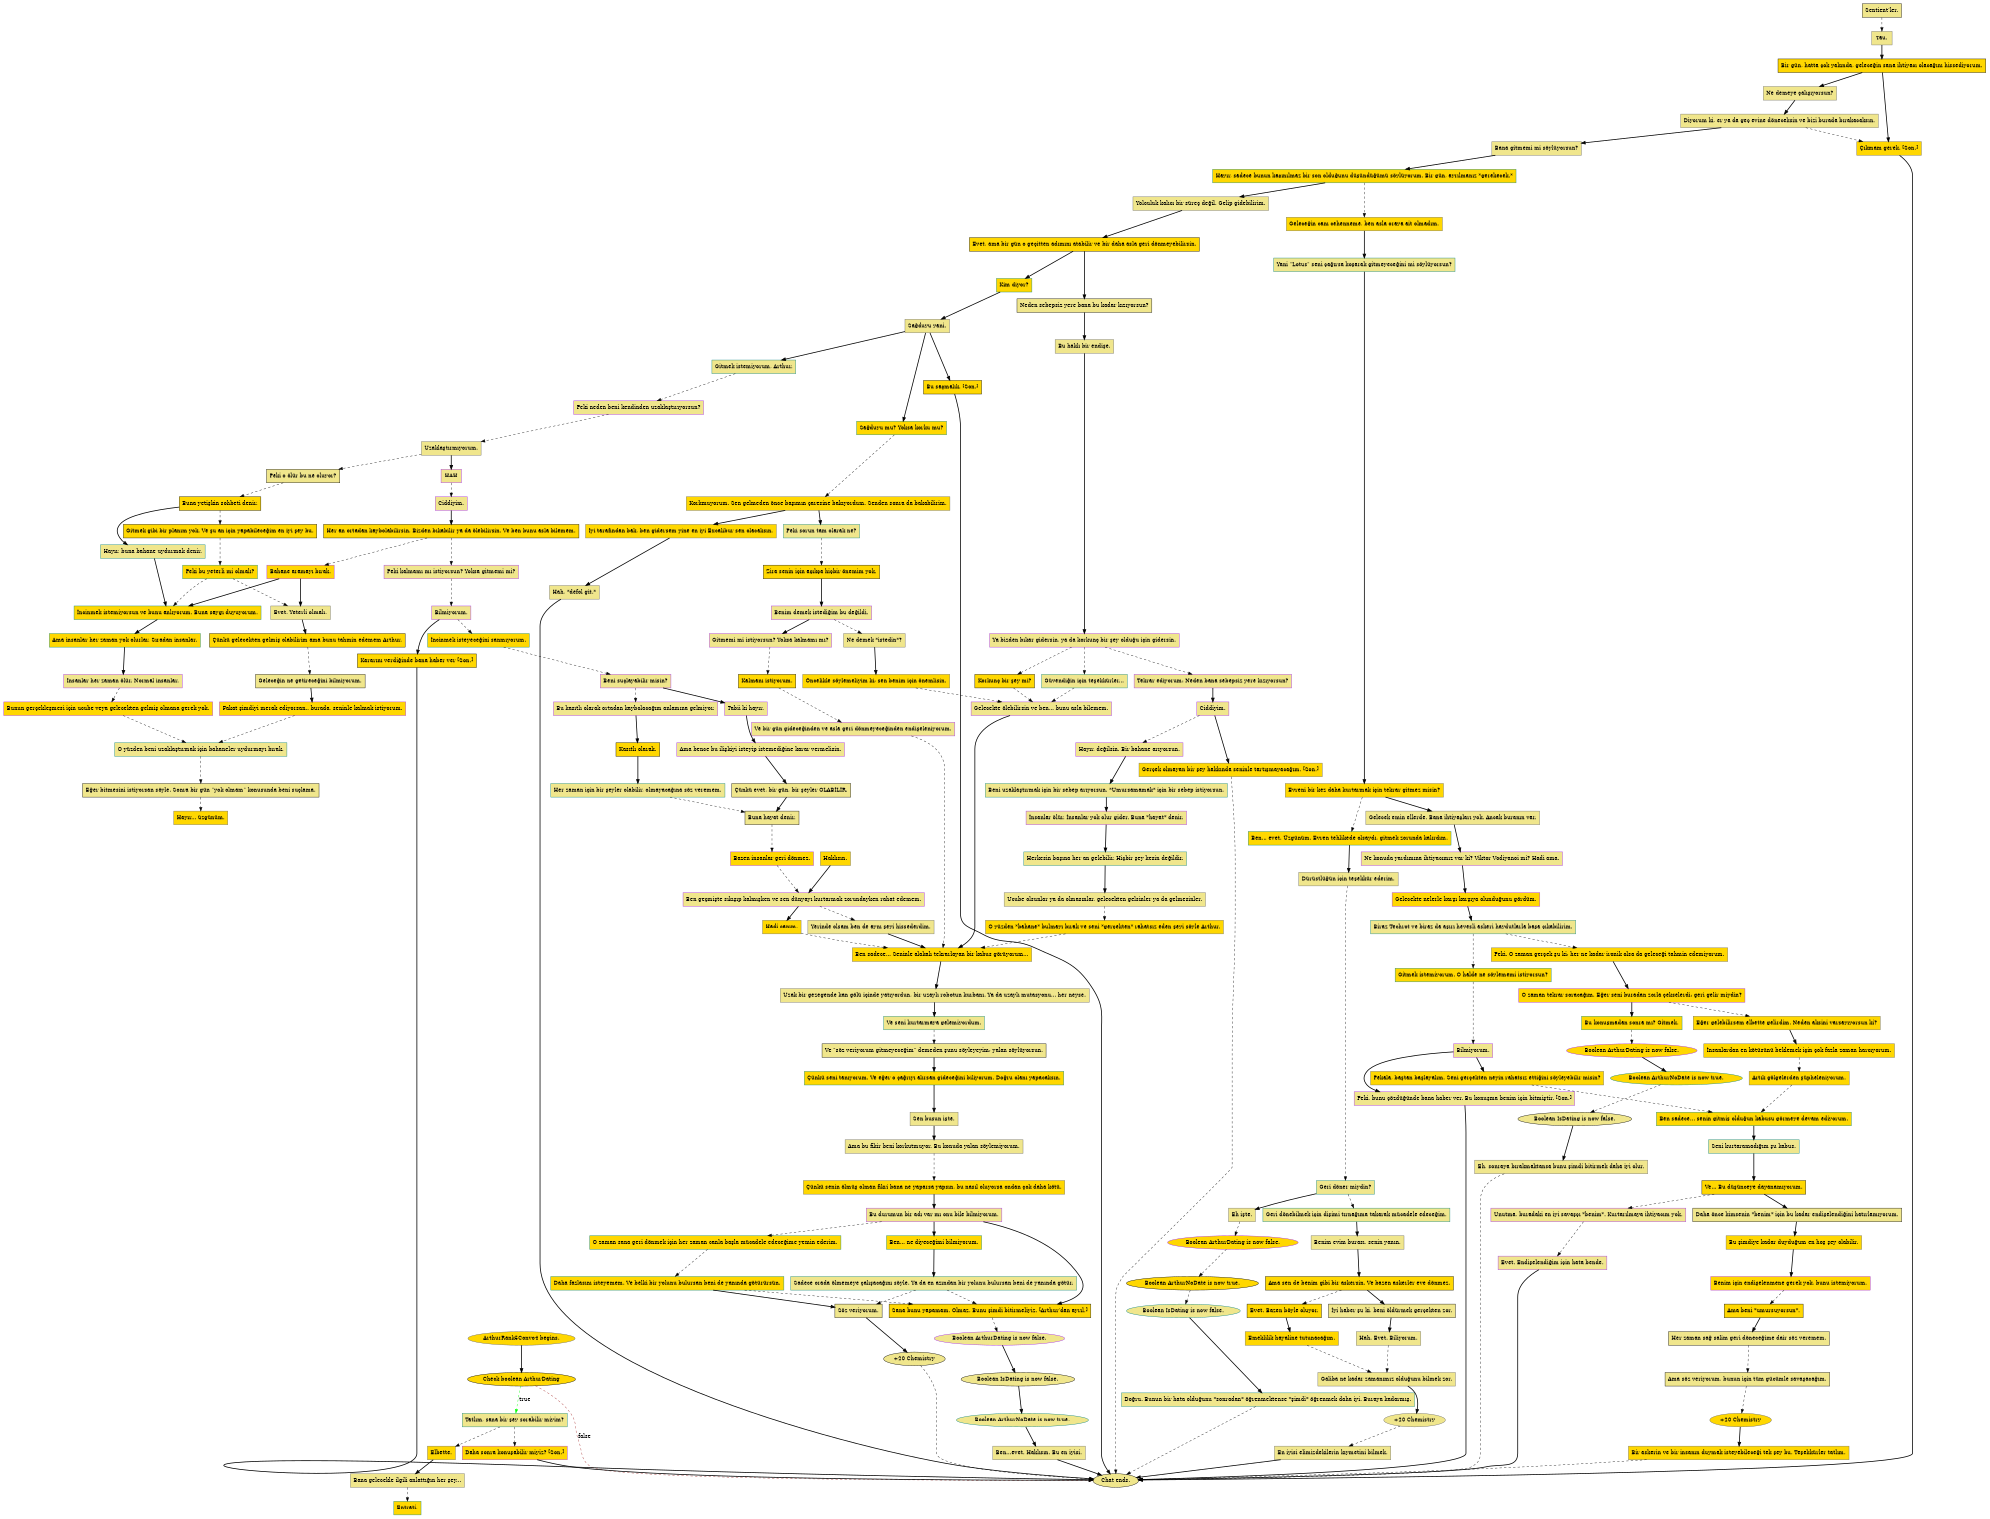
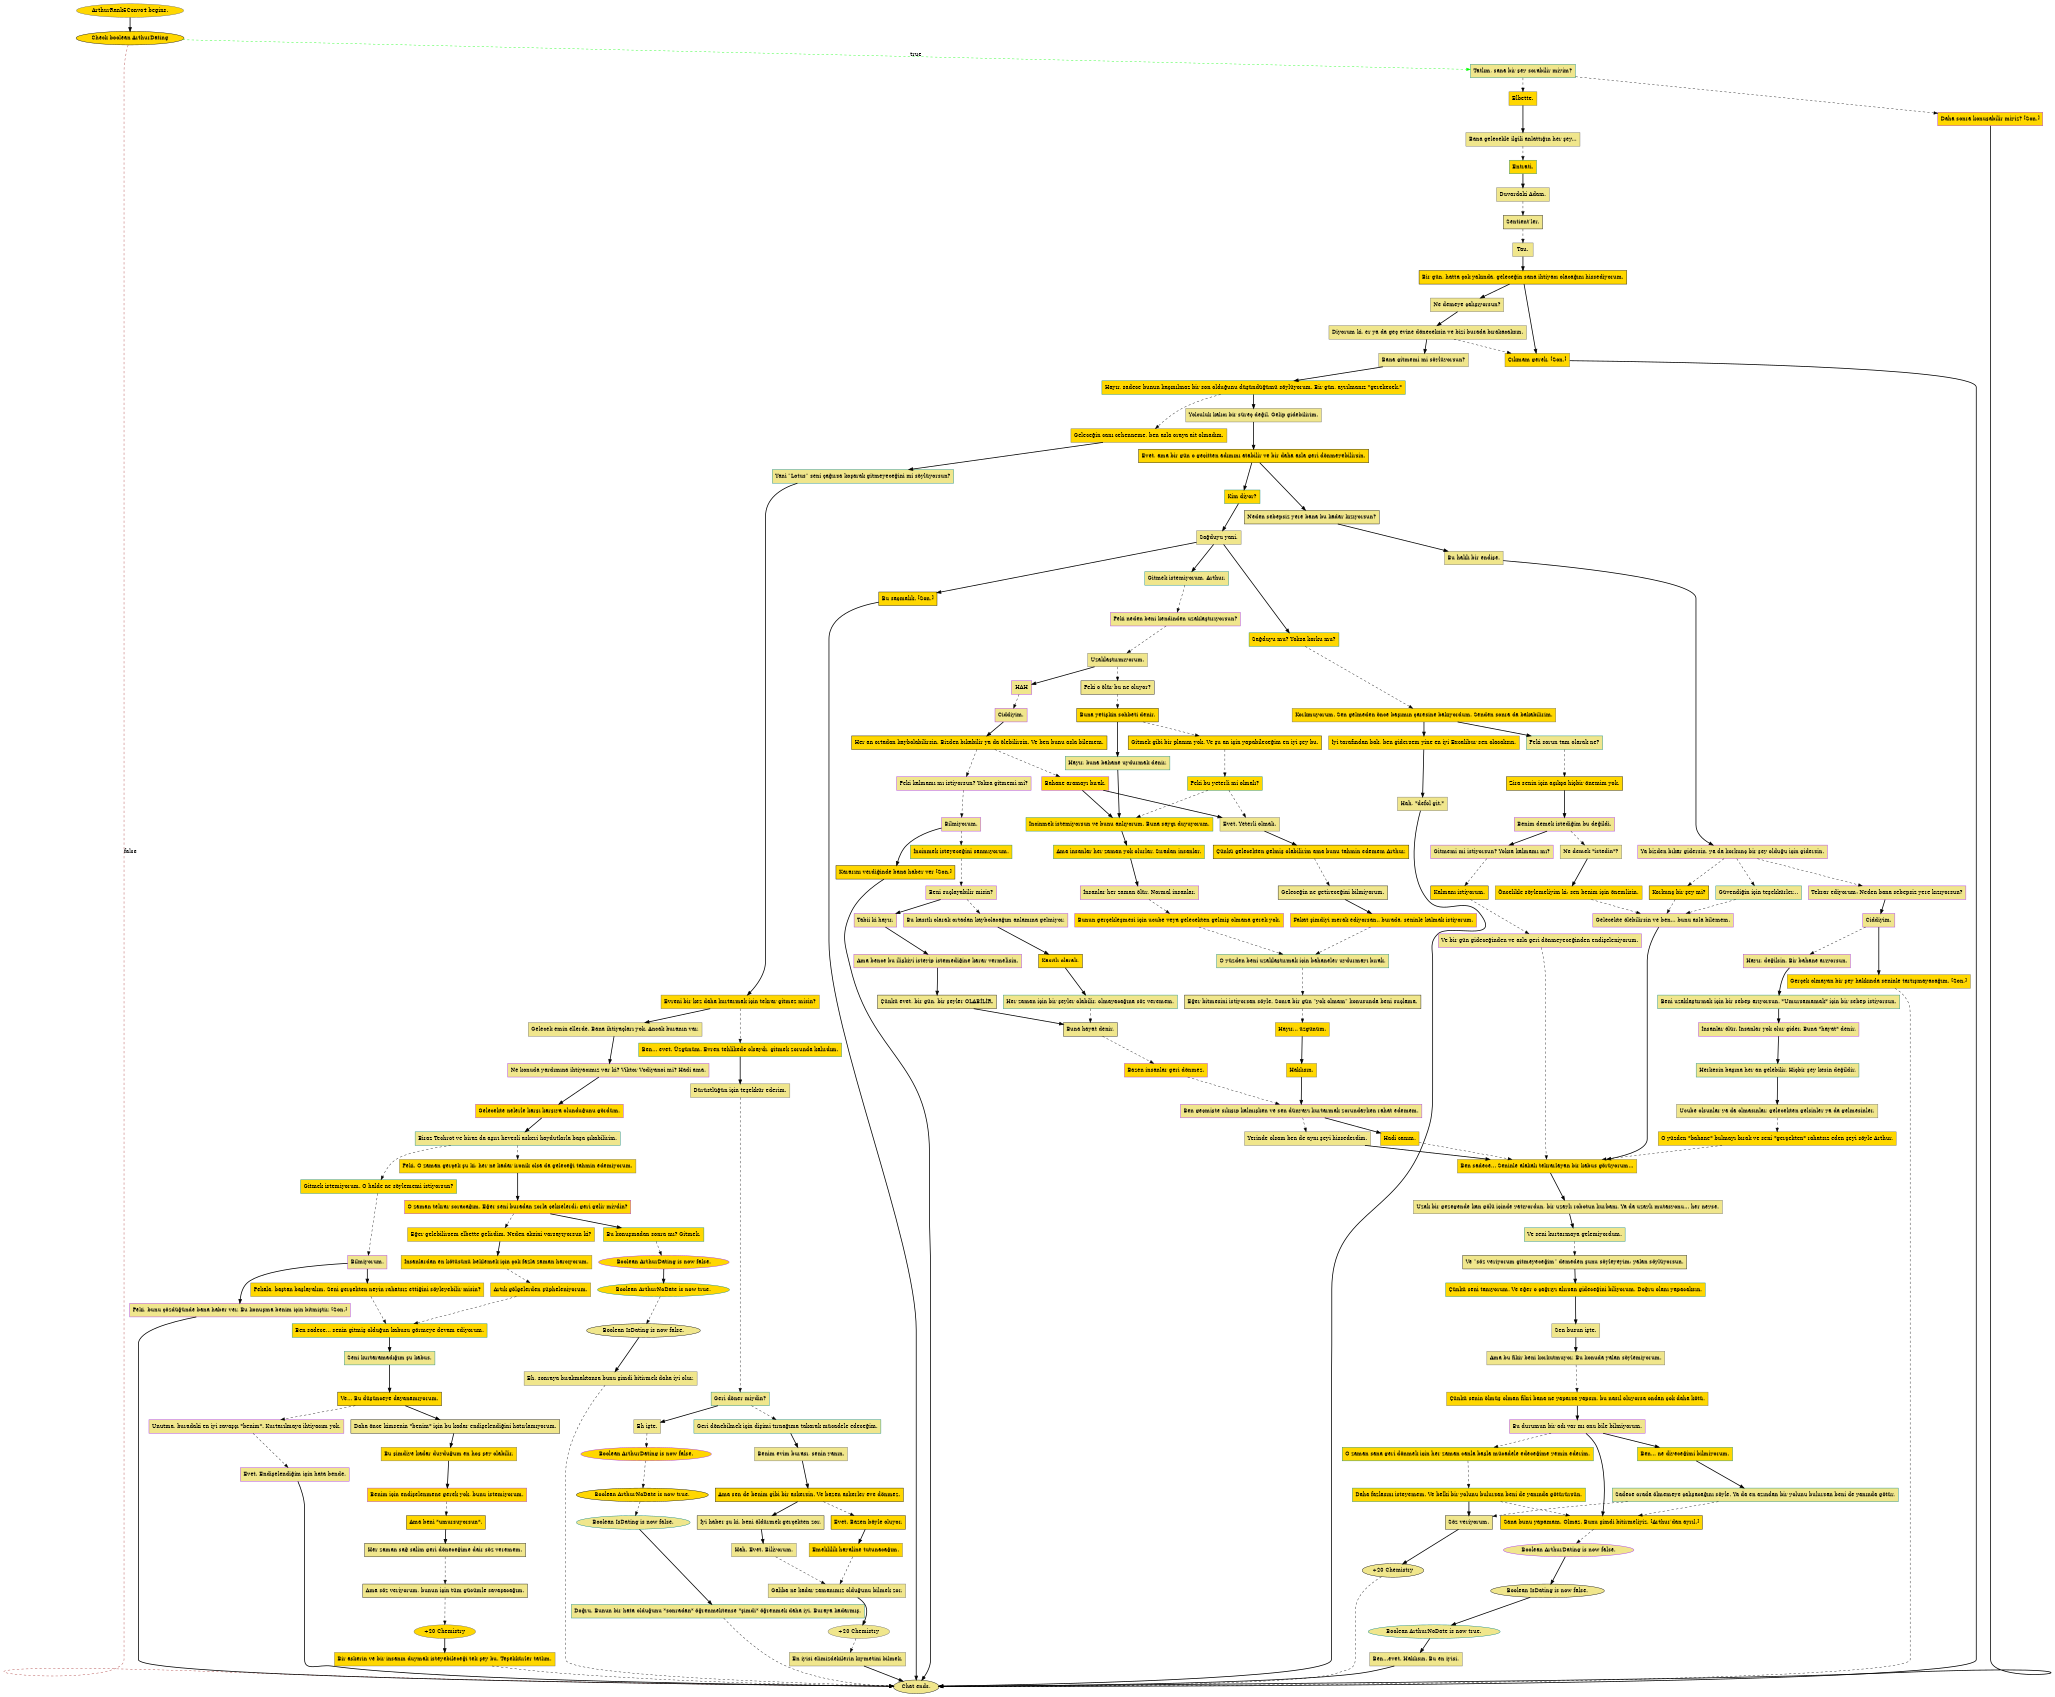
node "Duvardaki Adam.": added
edge "Hayır... üzgünüm." -> "Haklısın.": added
